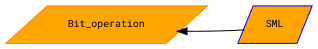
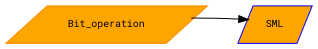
edge "SML" -> "Bit_operation": reversed
